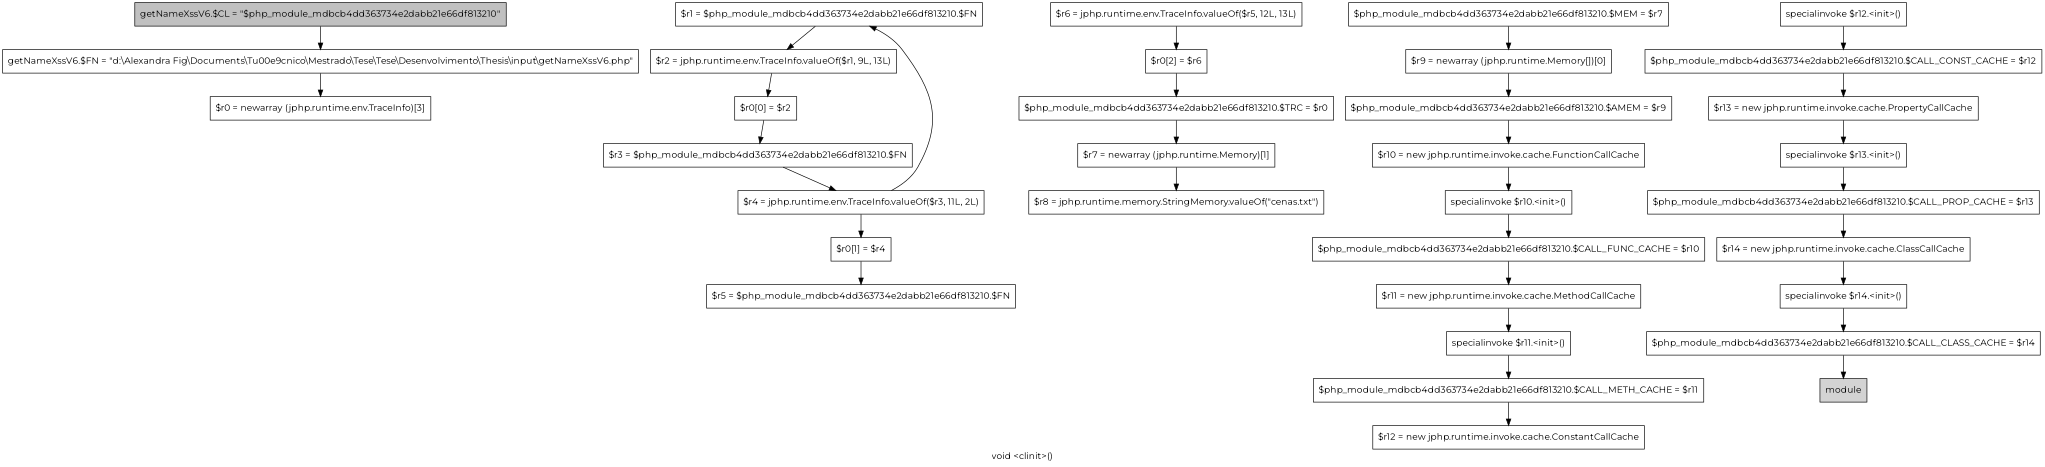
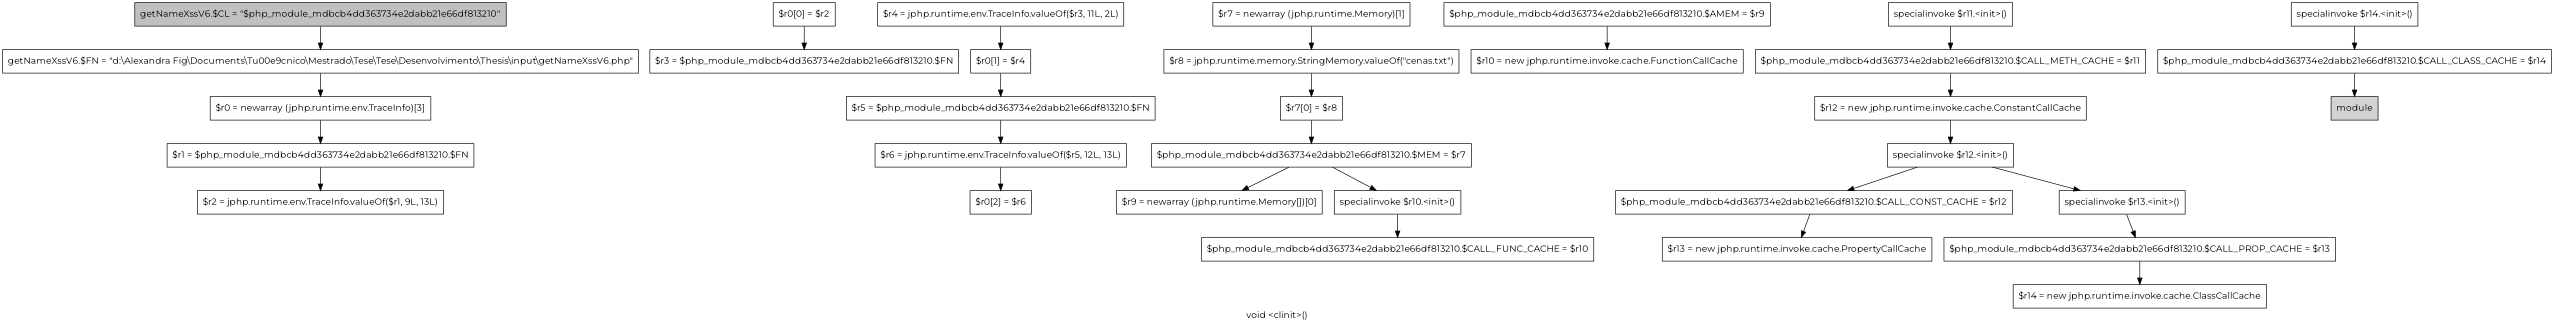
edge "$r2 = jphp.runtime.env.TraceInfo.valueOf($r1, 9L, 13L)" -> "$r0[0] = $r2": removed
edge "$r9 = newarray (jphp.runtime.Memory[])[0]" -> "$php_module_mdbcb4dd363734e2dabb21e66df813210.$AMEM = $r9": removed
edge "$r4 = jphp.runtime.env.TraceInfo.valueOf($r3, 11L, 2L)" -> "$r1 = $php_module_mdbcb4dd363734e2dabb21e66df813210.$FN": now "$r0 = newarray (jphp.runtime.env.TraceInfo)[3]" -> "$r1 = $php_module_mdbcb4dd363734e2dabb21e66df813210.$FN"
node "$php_module_mdbcb4dd363734e2dabb21e66df813210.$TRC = $r0": removed
node "$r7[0] = $r8": added
edge "$r5 = $php_module_mdbcb4dd363734e2dabb21e66df813210.$FN" -> "$r6 = jphp.runtime.env.TraceInfo.valueOf($r5, 12L, 13L)": added
edge "$r13 = new jphp.runtime.invoke.cache.PropertyCallCache" -> "specialinvoke $r13.<init>()": now "specialinvoke $r12.<init>()" -> "specialinvoke $r13.<init>()"
edge "$r12 = new jphp.runtime.invoke.cache.ConstantCallCache" -> "specialinvoke $r12.<init>()": added
edge "$r10 = new jphp.runtime.invoke.cache.FunctionCallCache" -> "specialinvoke $r10.<init>()": now "$php_module_mdbcb4dd363734e2dabb21e66df813210.$MEM = $r7" -> "specialinvoke $r10.<init>()"
edge "$r3 = $php_module_mdbcb4dd363734e2dabb21e66df813210.$FN" -> "$r4 = jphp.runtime.env.TraceInfo.valueOf($r3, 11L, 2L)": removed
edge "$r14 = new jphp.runtime.invoke.cache.ClassCallCache" -> "specialinvoke $r14.<init>()": removed
node "$r11 = new jphp.runtime.invoke.cache.MethodCallCache": removed
